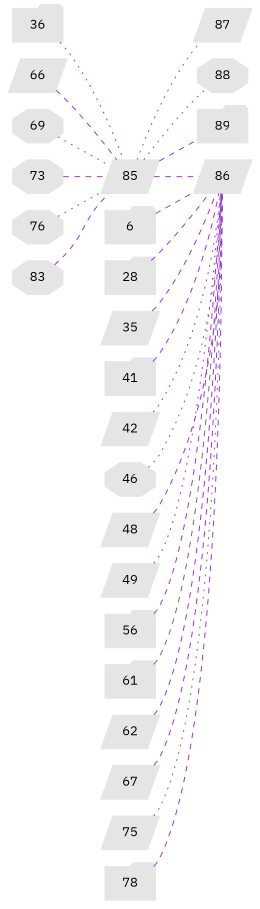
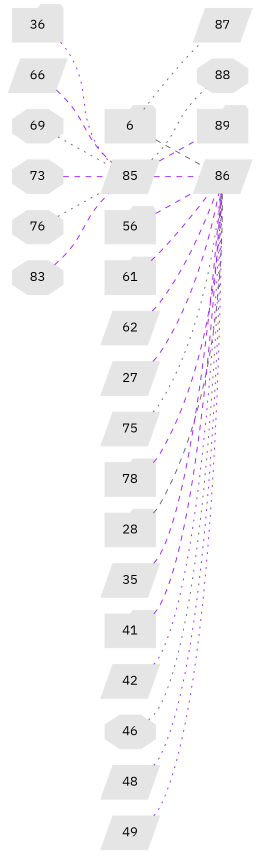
edge "87" -- "85": now "87" -- "6"
edge "86" -- "28": color purple -> gray40
edge "86" -- "48": style dashed -> dotted
edge "86" -- "61": color gray40 -> purple
node "67": label "67" -> "27"
